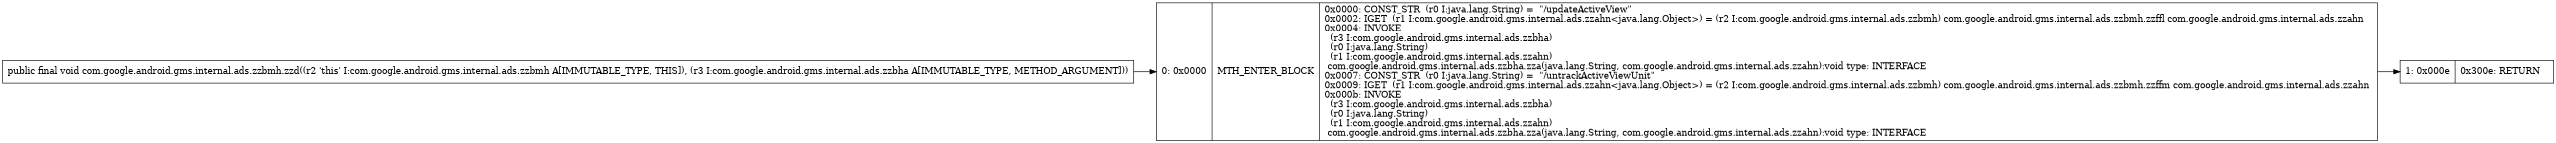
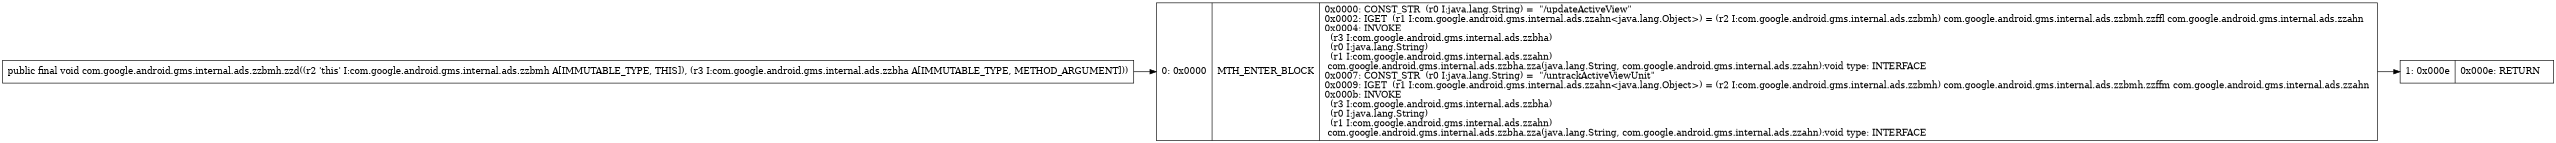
node "1: 0x000e": text "0x300e: RETURN" -> "0x000e: RETURN"
